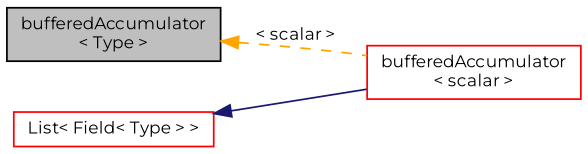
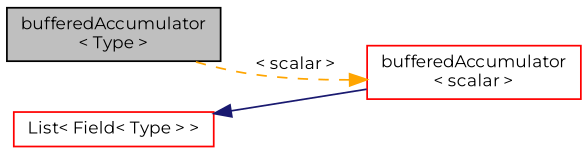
edge "bufferedAccumulator < scalar >" -> "bufferedAccumulator < Type >": reversed
